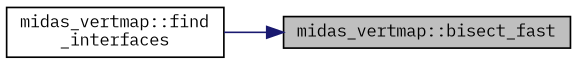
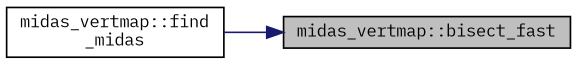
node "midas_vertmap::find _interfaces": label "midas_vertmap::find _interfaces" -> "midas_vertmap::find _midas"
